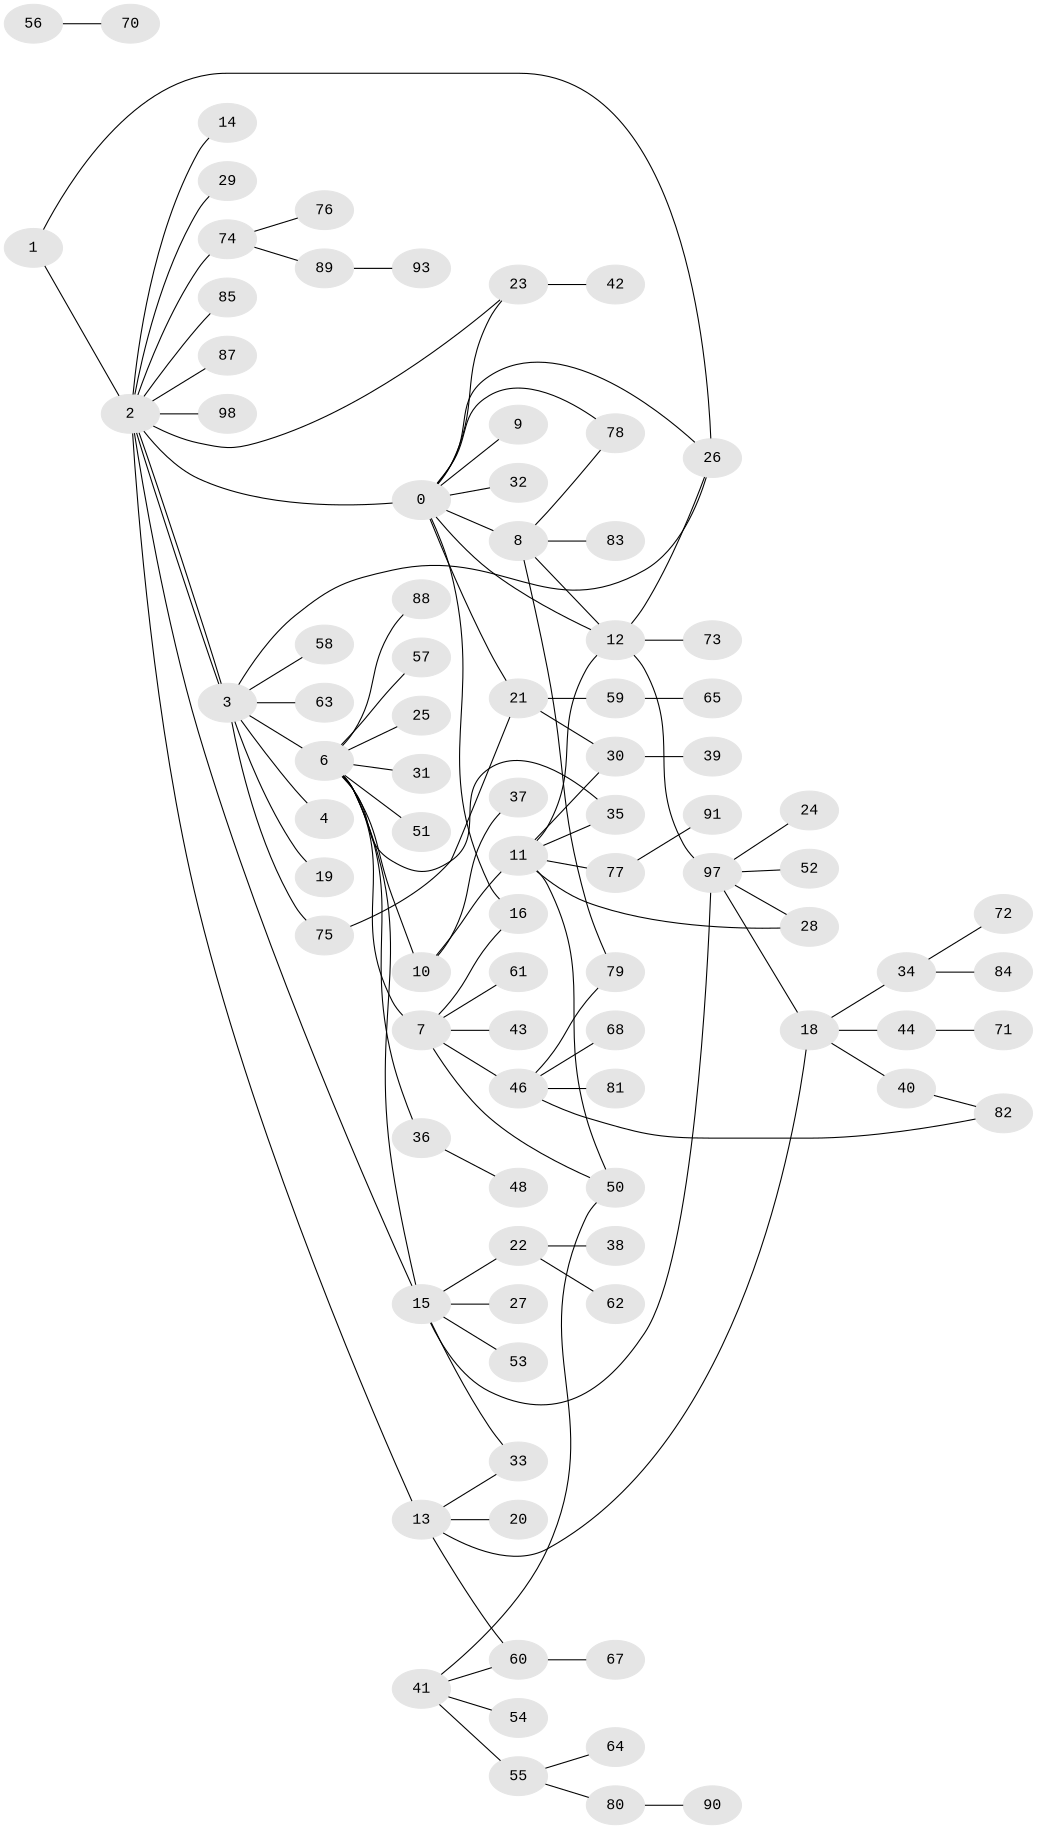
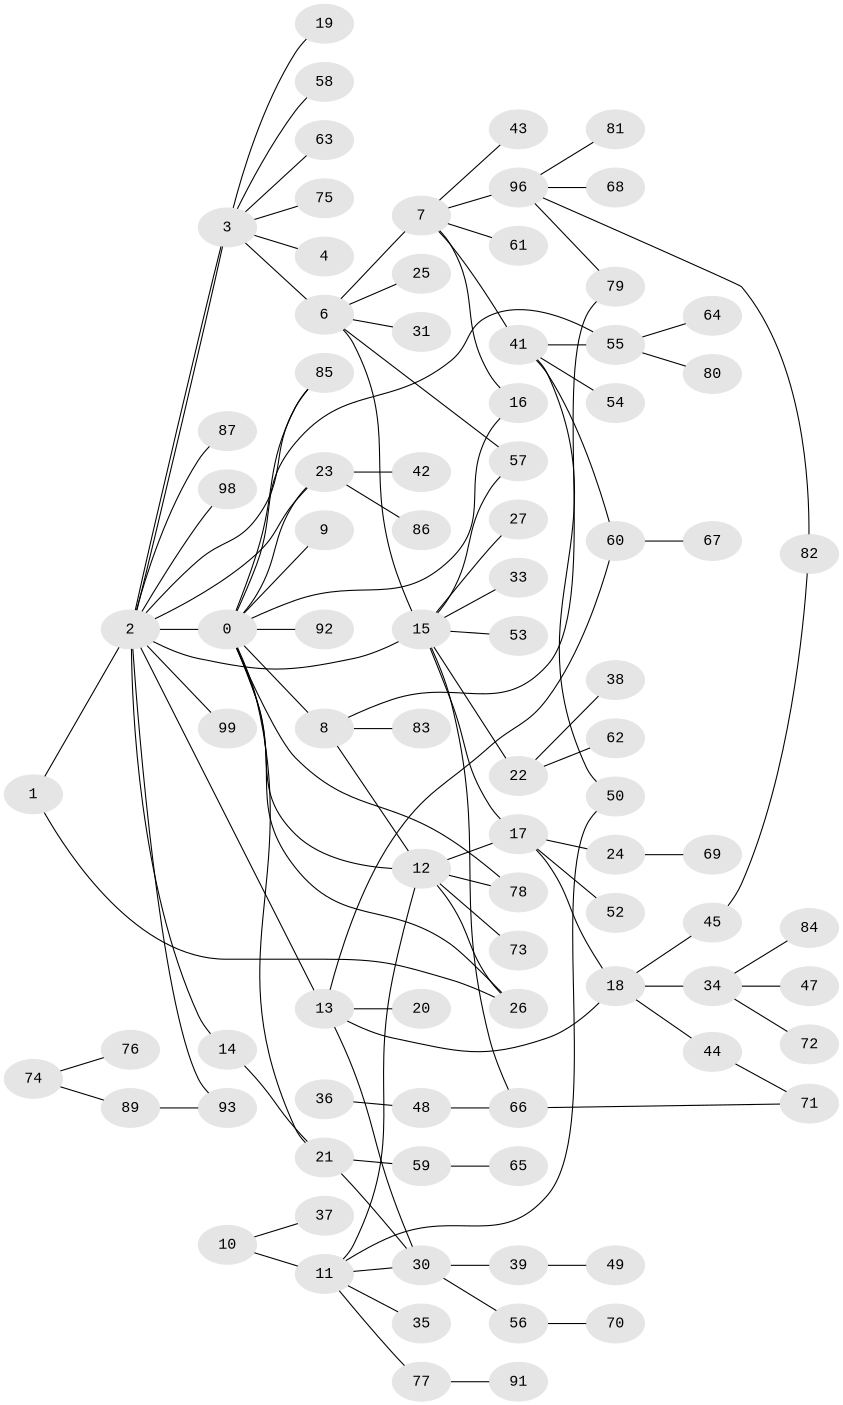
node "29": label "29" -> "99"
edge "74" -- "2": now "93" -- "2"
edge "55" -- "0": added
node "32": label "32" -> "92"
edge "78" -- "8": now "78" -- "12"
edge "85" -- "0": added
node "86": added
edge "57" -- "15": added
edge "26" -- "3": removed
node "88": removed
edge "6" -- "35": removed
node "51": removed
node "69": added
edge "6" -- "10": removed
node "97": label "97" -> "17"
edge "21" -- "75": now "21" -- "14"
node "28": removed
edge "6" -- "36": removed
node "47": added
node "46": label "46" -> "96"
node "40": label "40" -> "45"
node "66": added
edge "7" -- "50": now "7" -- "41"
node "49": added
edge "30" -- "56": added
edge "33" -- "13": now "30" -- "13"
node "90": removed
